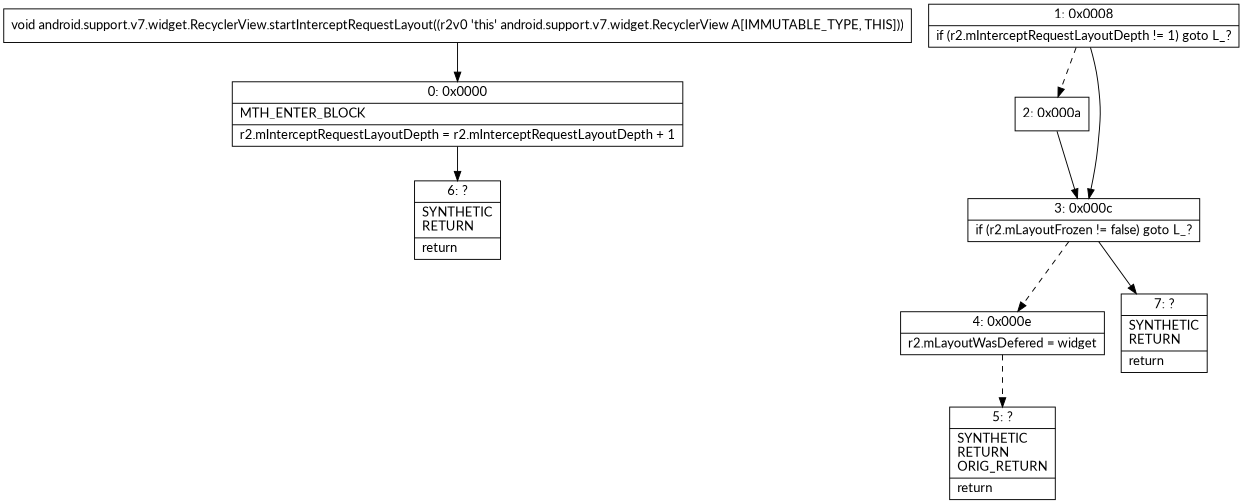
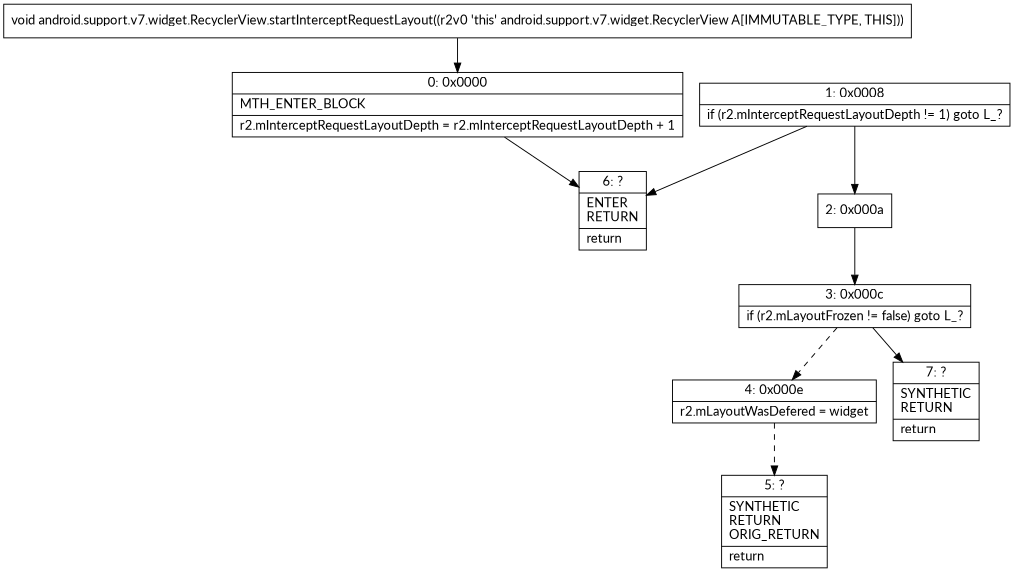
edge "1: 0x0008" -> "2: 0x000a": style dashed -> solid
edge "1: 0x0008" -> "3: 0x000c": now "1: 0x0008" -> "6: ?"
node "6: ?": text "SYNTHETIC" -> "ENTER"
